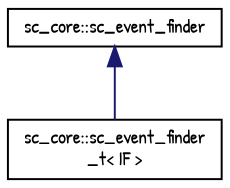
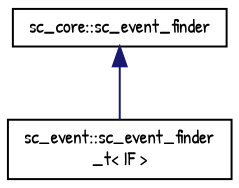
node "sc_core::sc_event_finder _t< IF >": label "sc_core::sc_event_finder _t< IF >" -> "sc_event::sc_event_finder _t< IF >"
